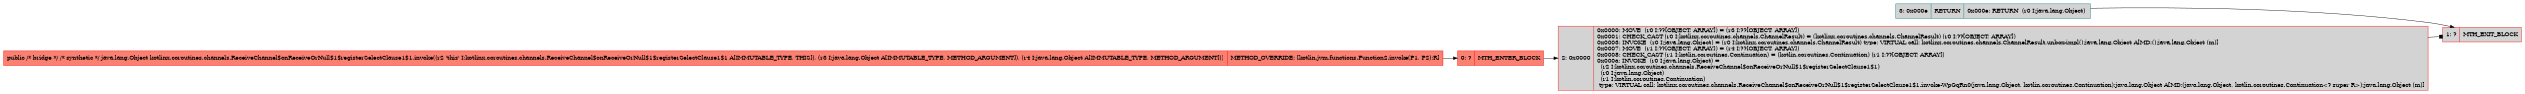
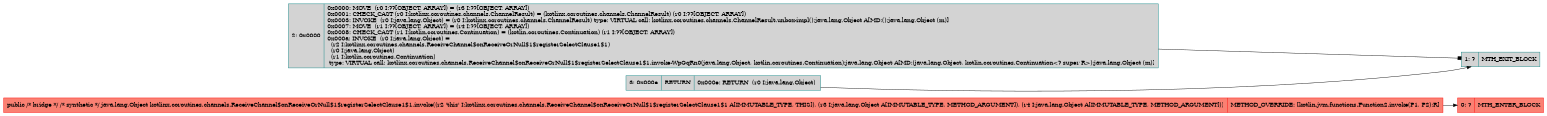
node "1: ?": color red -> teal
edge "0: ?" -> "2: 0x0000": removed
node "2: 0x0000": color red -> teal
